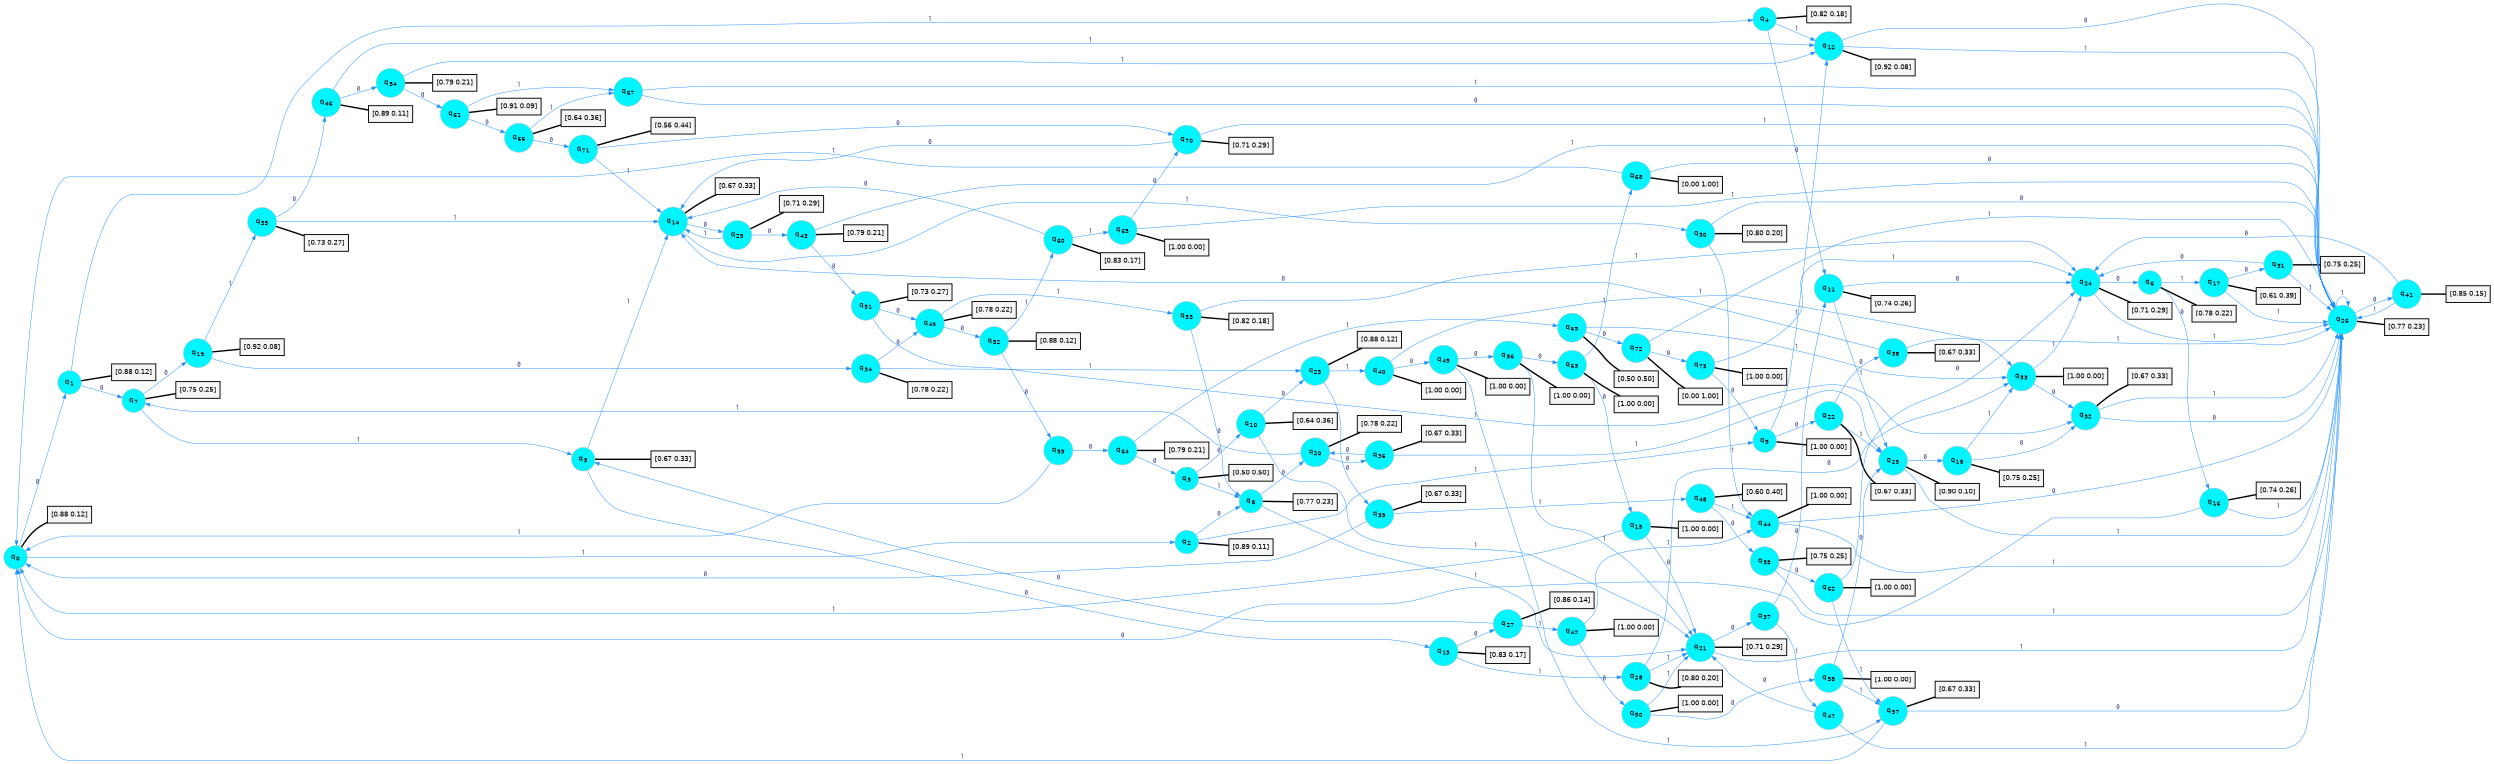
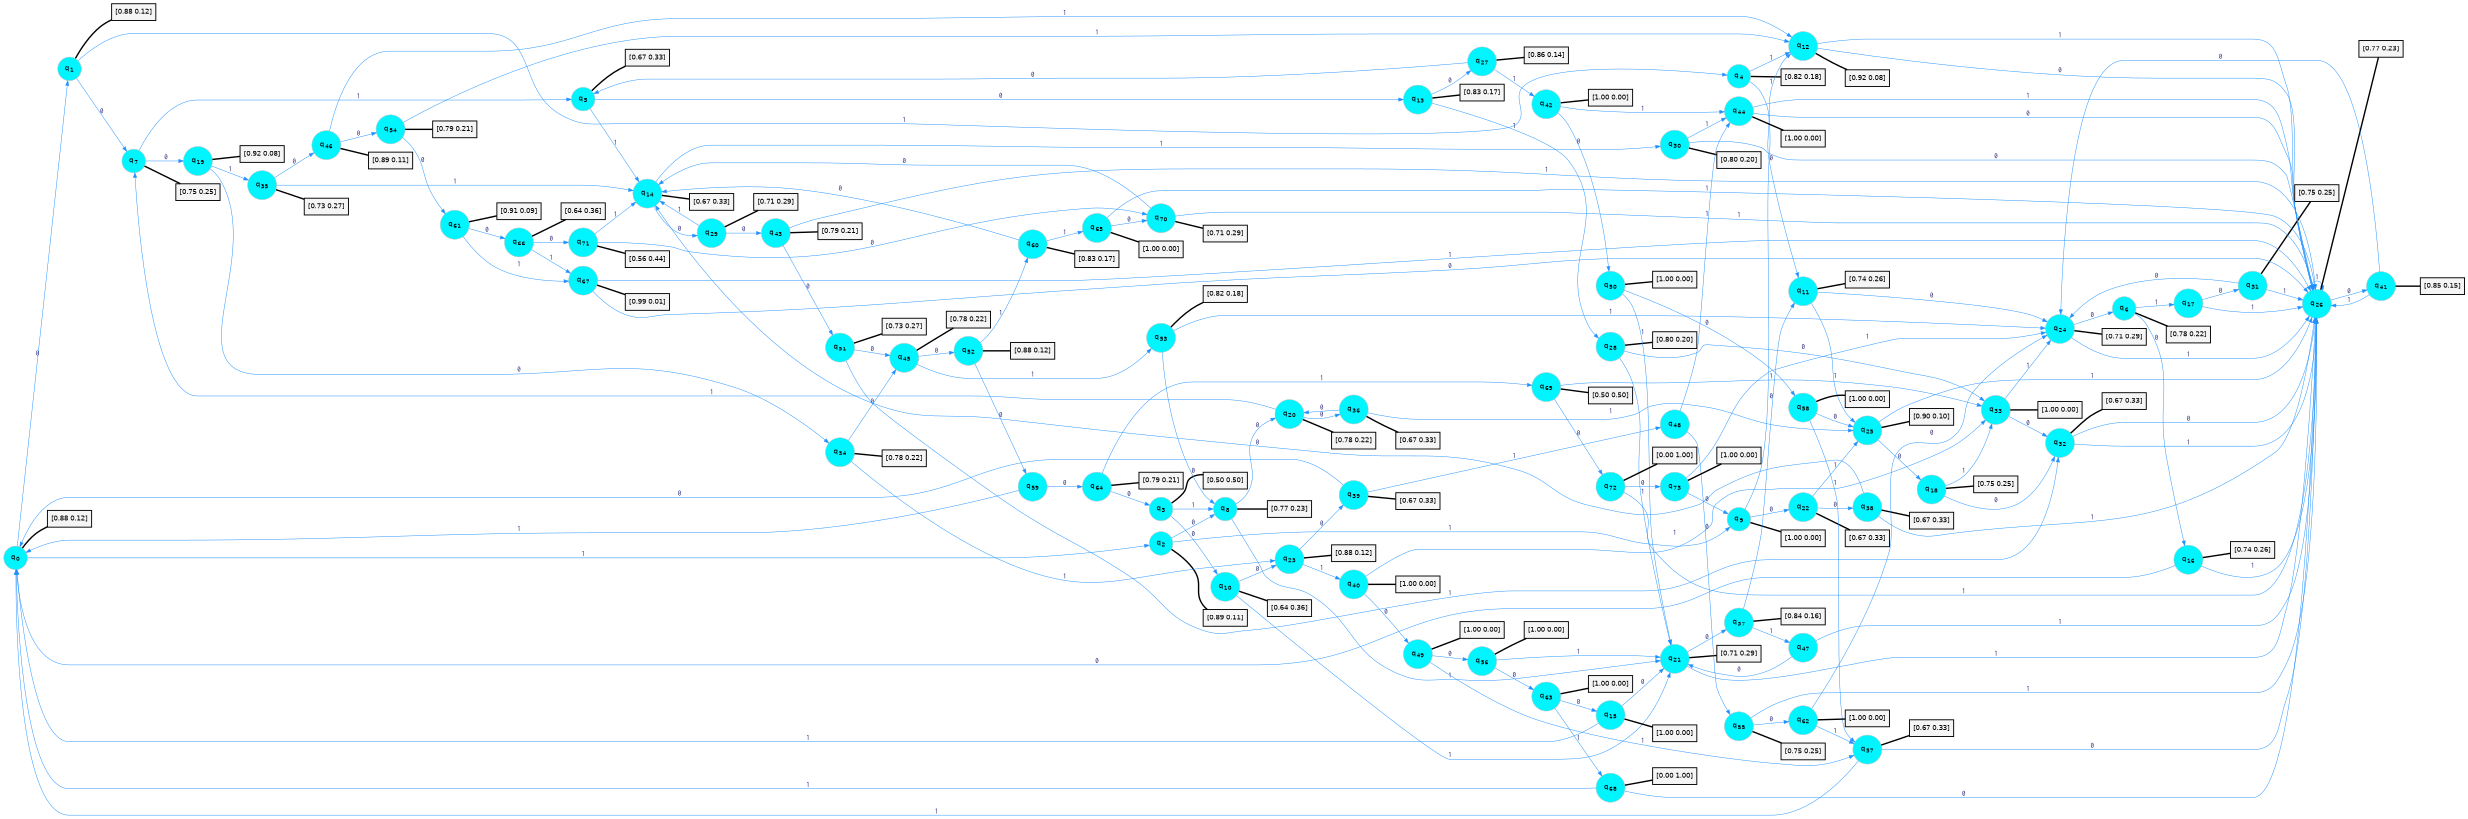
node "[0.61 0.39]": removed
node "[0.99 0.01]": added
node "[0.60 0.40]": removed
node "[0.84 0.16]": added
